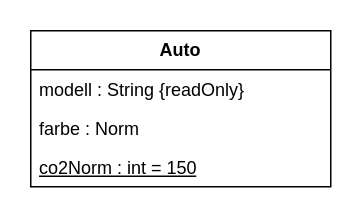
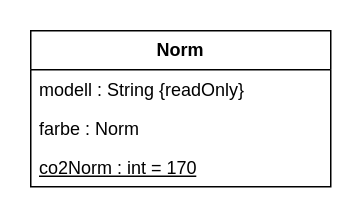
node "Auto": label "Auto" -> "Norm"
node "co2Norm : int = 150": label "co2Norm : int = 150" -> "co2Norm : int = 170"
